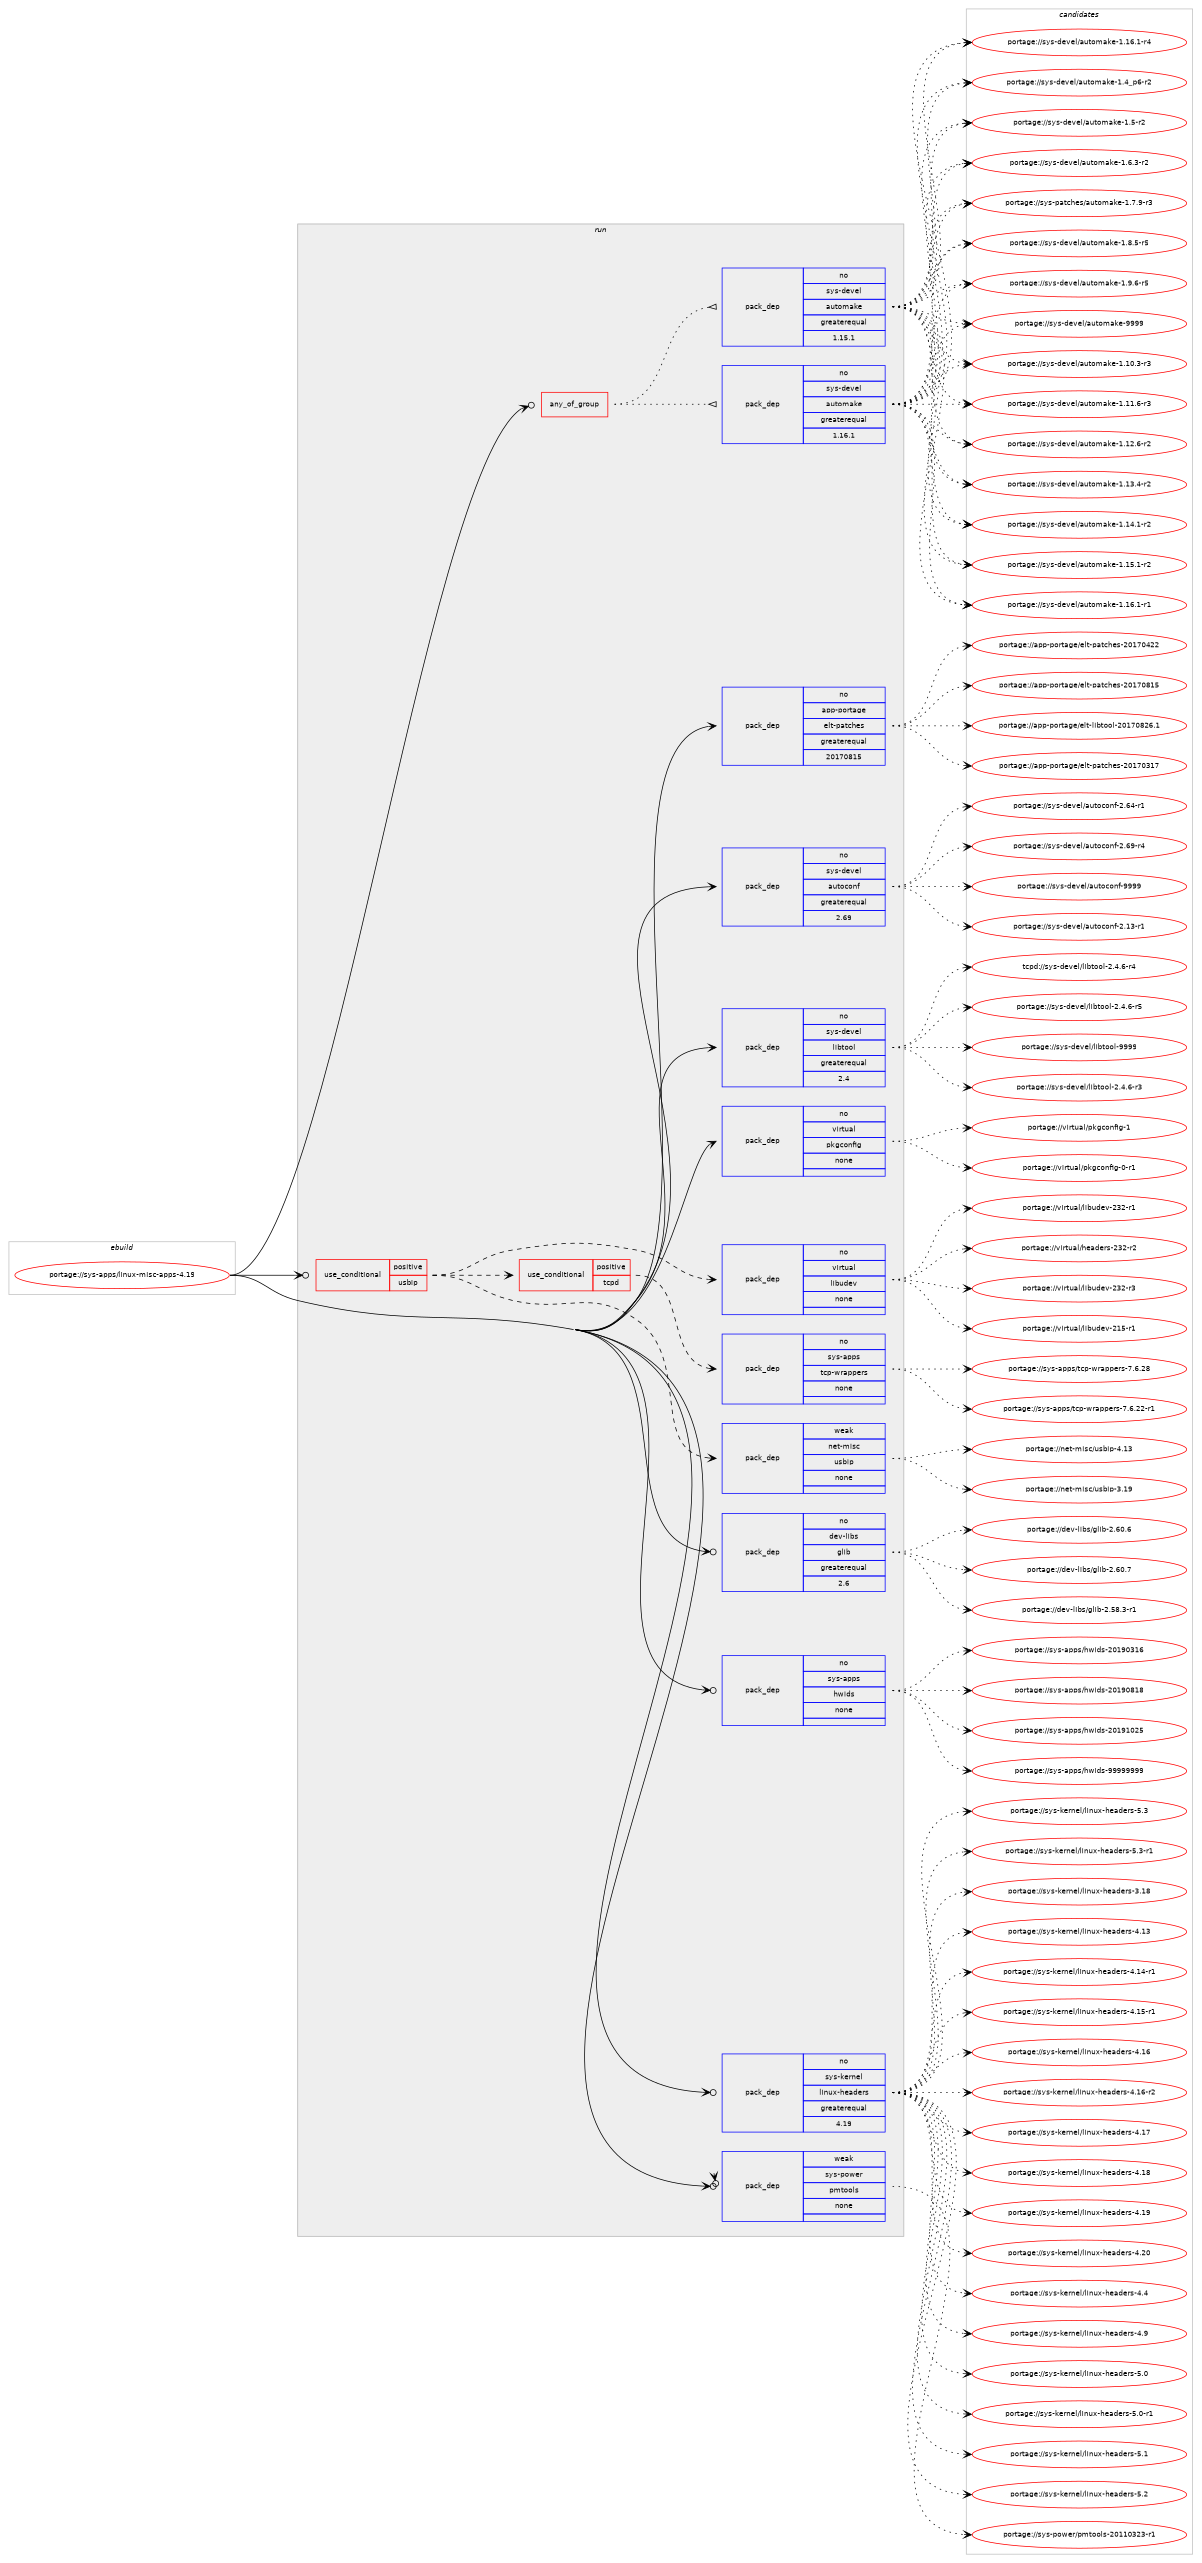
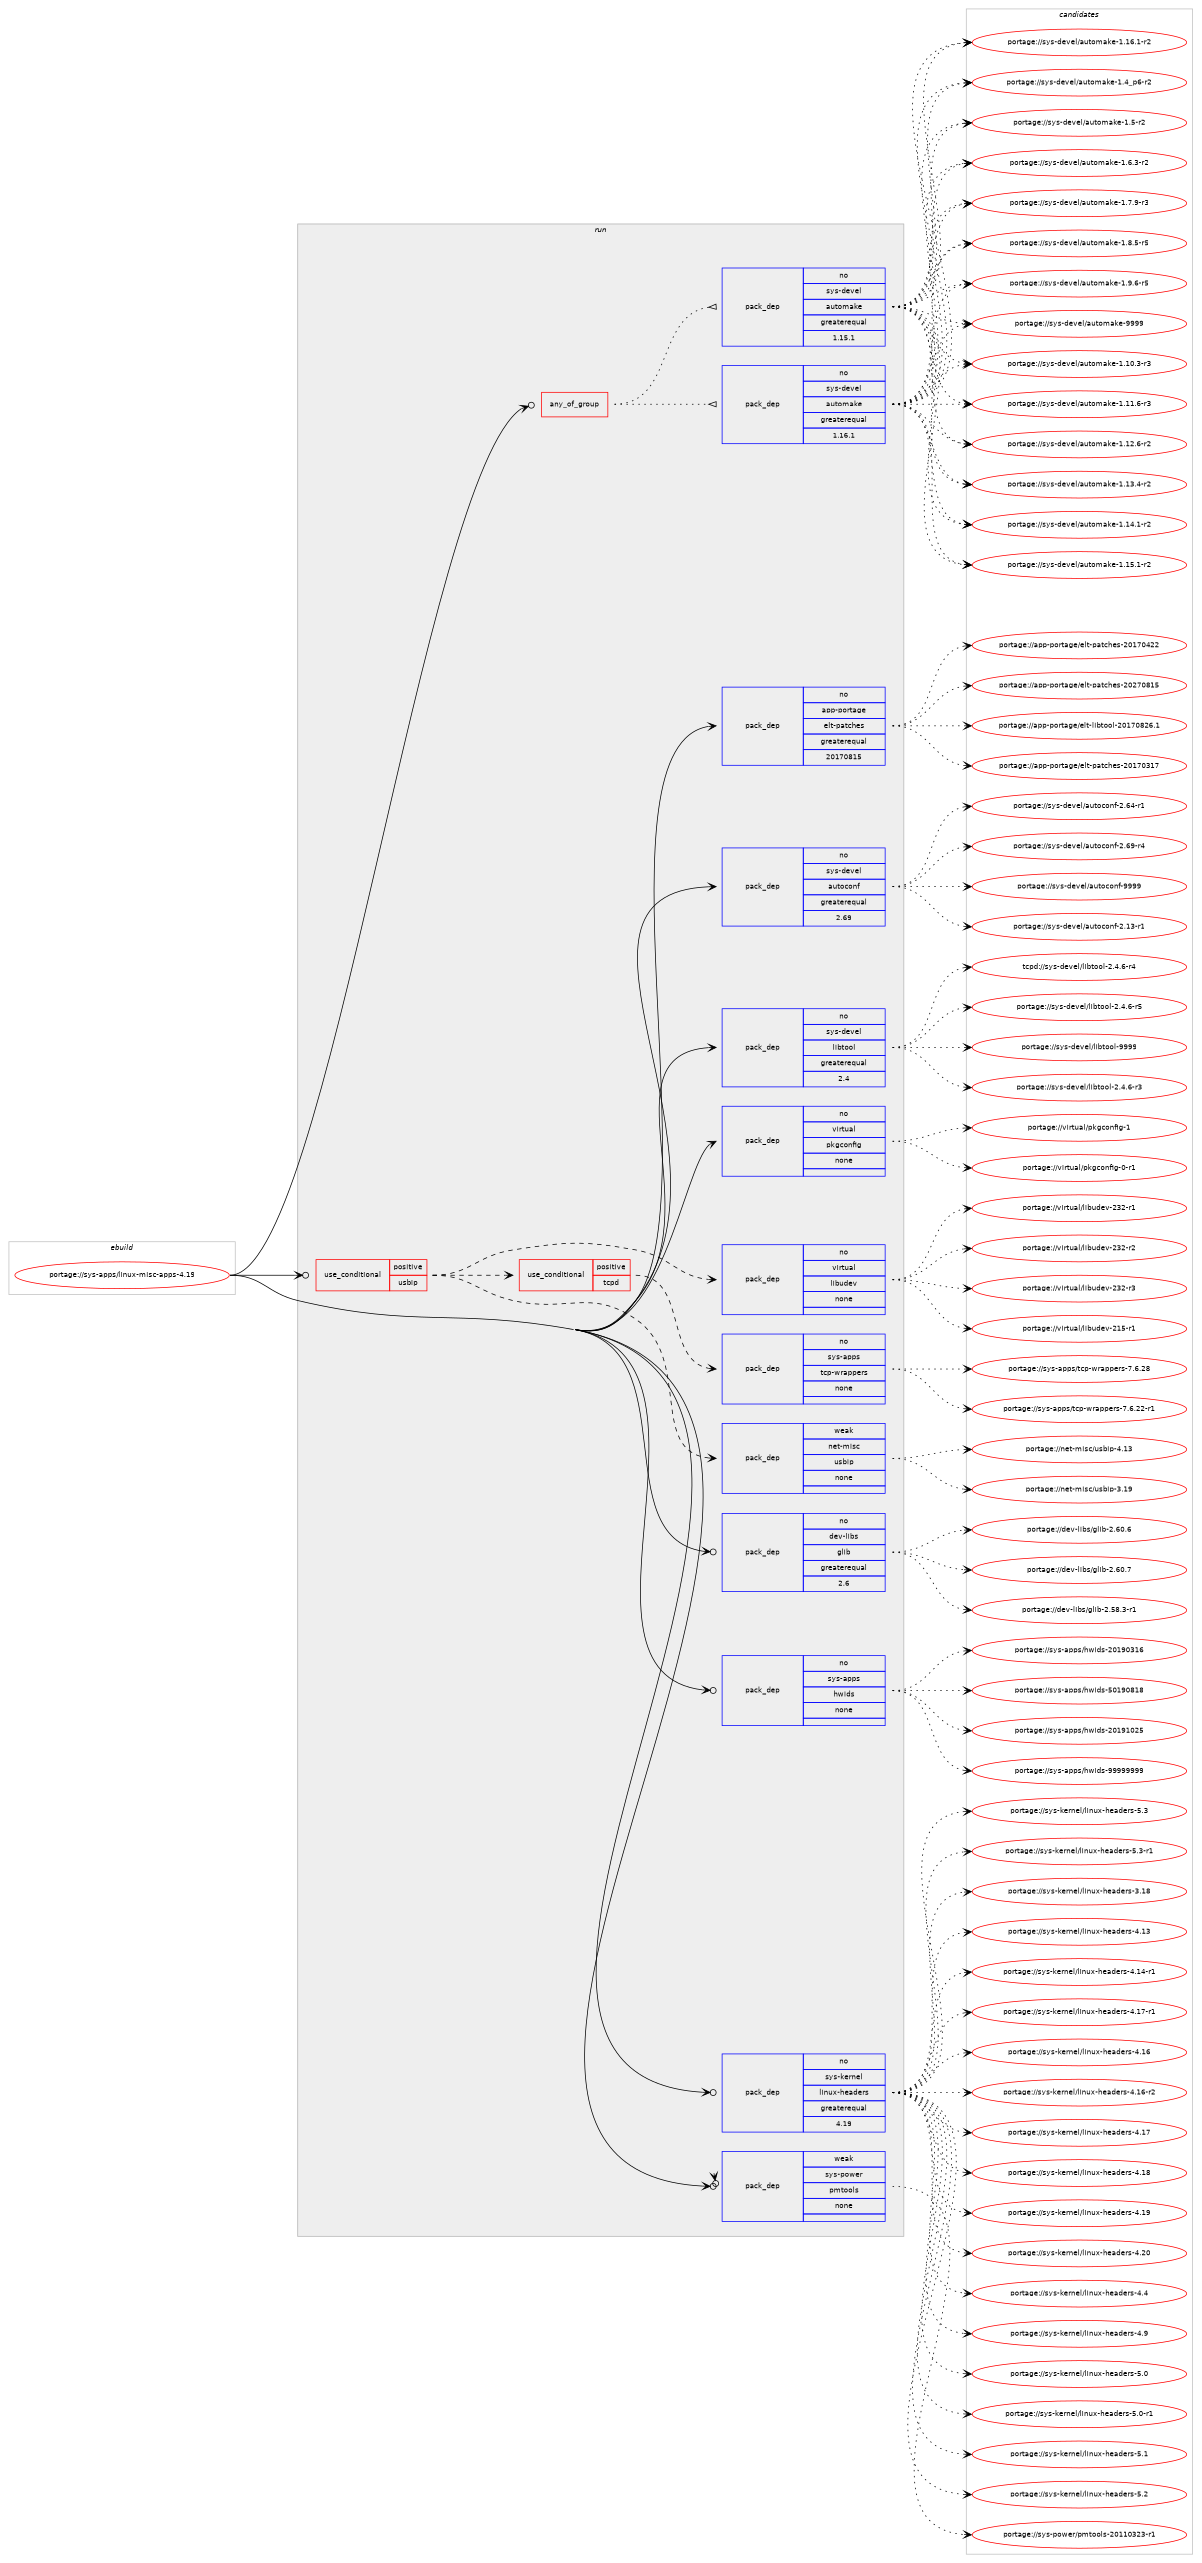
node "portage://sys-devel/automake-1.16.1-r4": label "portage://sys-devel/automake-1.16.1-r4" -> "portage://sys-devel/automake-1.16.1-r2"
node "portage://sys-patches/automake-1.7.9-r3": label "portage://sys-patches/automake-1.7.9-r3" -> "portage://sys-devel/automake-1.7.9-r3"
node "portage://sys-devel/automake-1.16.1-r1": removed
node "portage://app-portage/elt-patches-20170815": label "portage://app-portage/elt-patches-20170815" -> "portage://app-portage/elt-patches-20270815"
node "portage://virtual/headers-232-r2": label "portage://virtual/headers-232-r2" -> "portage://virtual/libudev-232-r2"
node "portage://sys-apps/hwids-20190818": label "portage://sys-apps/hwids-20190818" -> "portage://sys-apps/hwids-50190818"
node "portage://sys-kernel/linux-headers-4.15-r1": label "portage://sys-kernel/linux-headers-4.15-r1" -> "portage://sys-kernel/linux-headers-4.17-r1"
